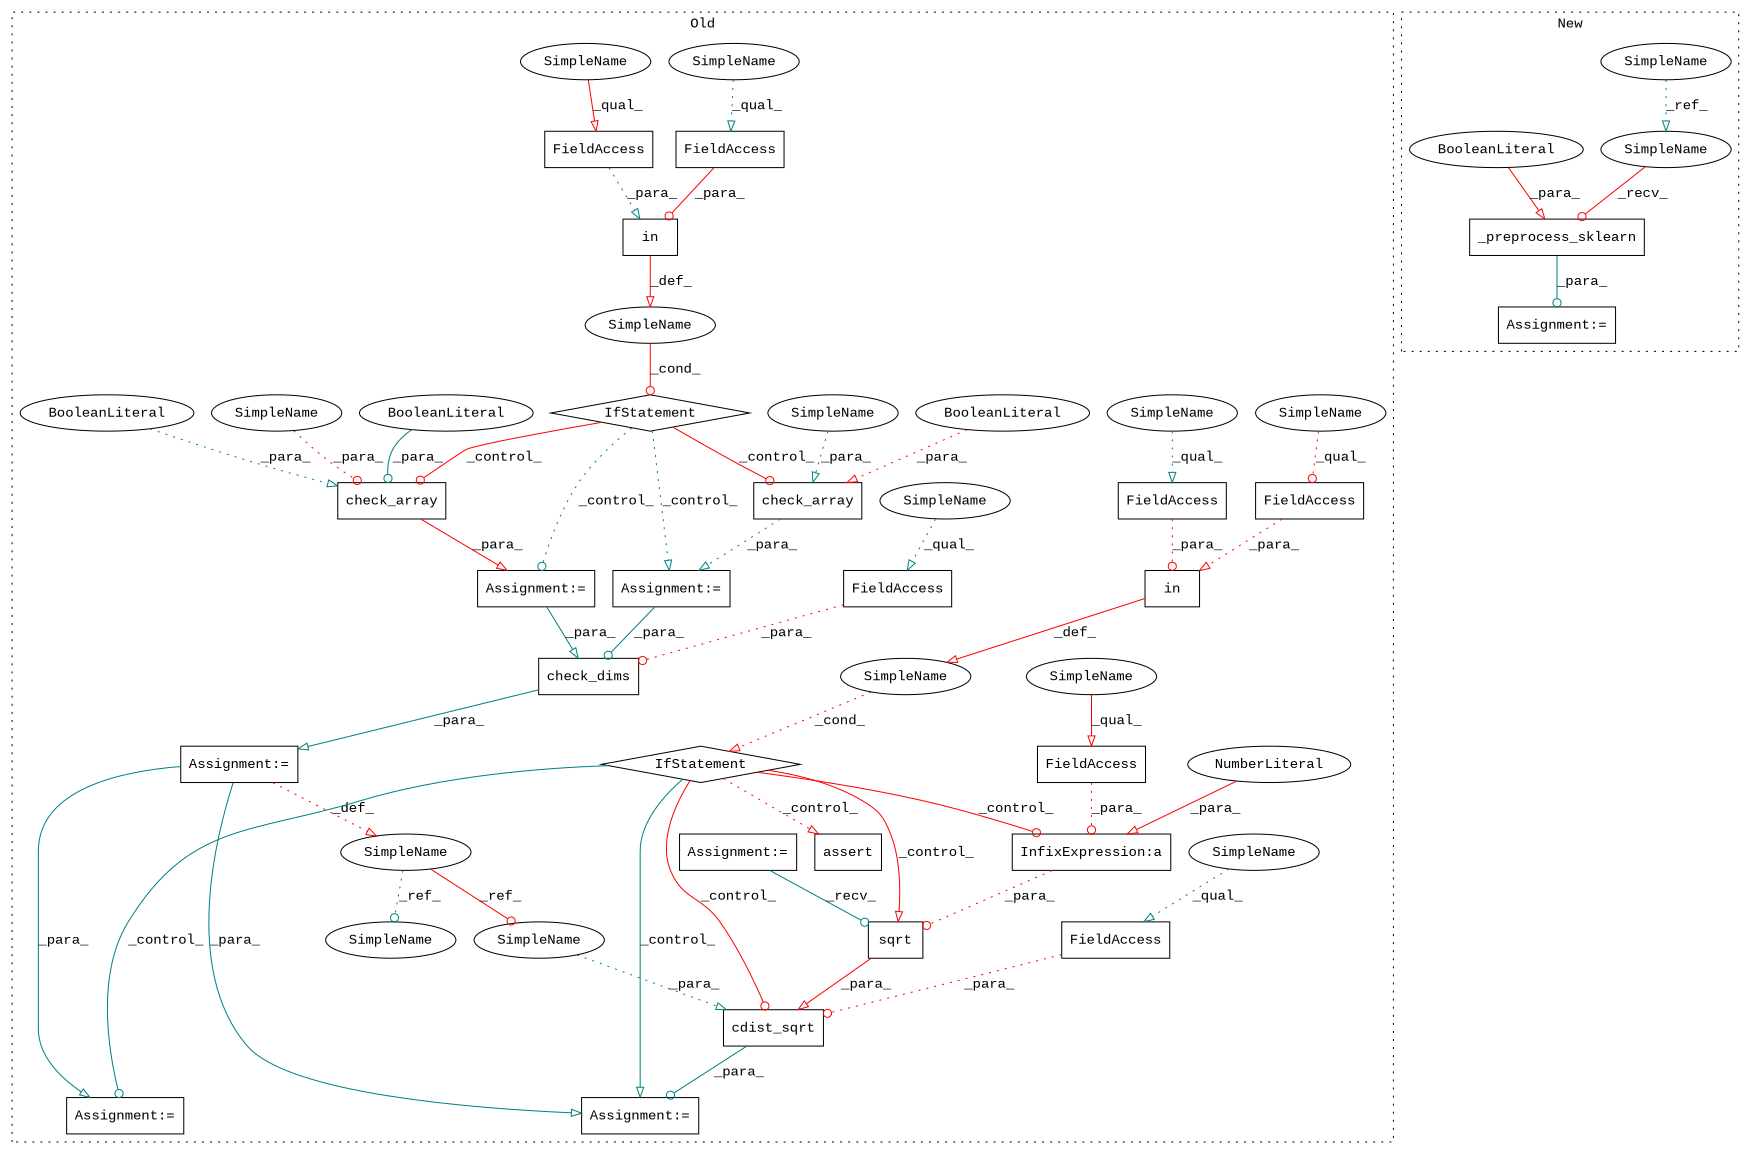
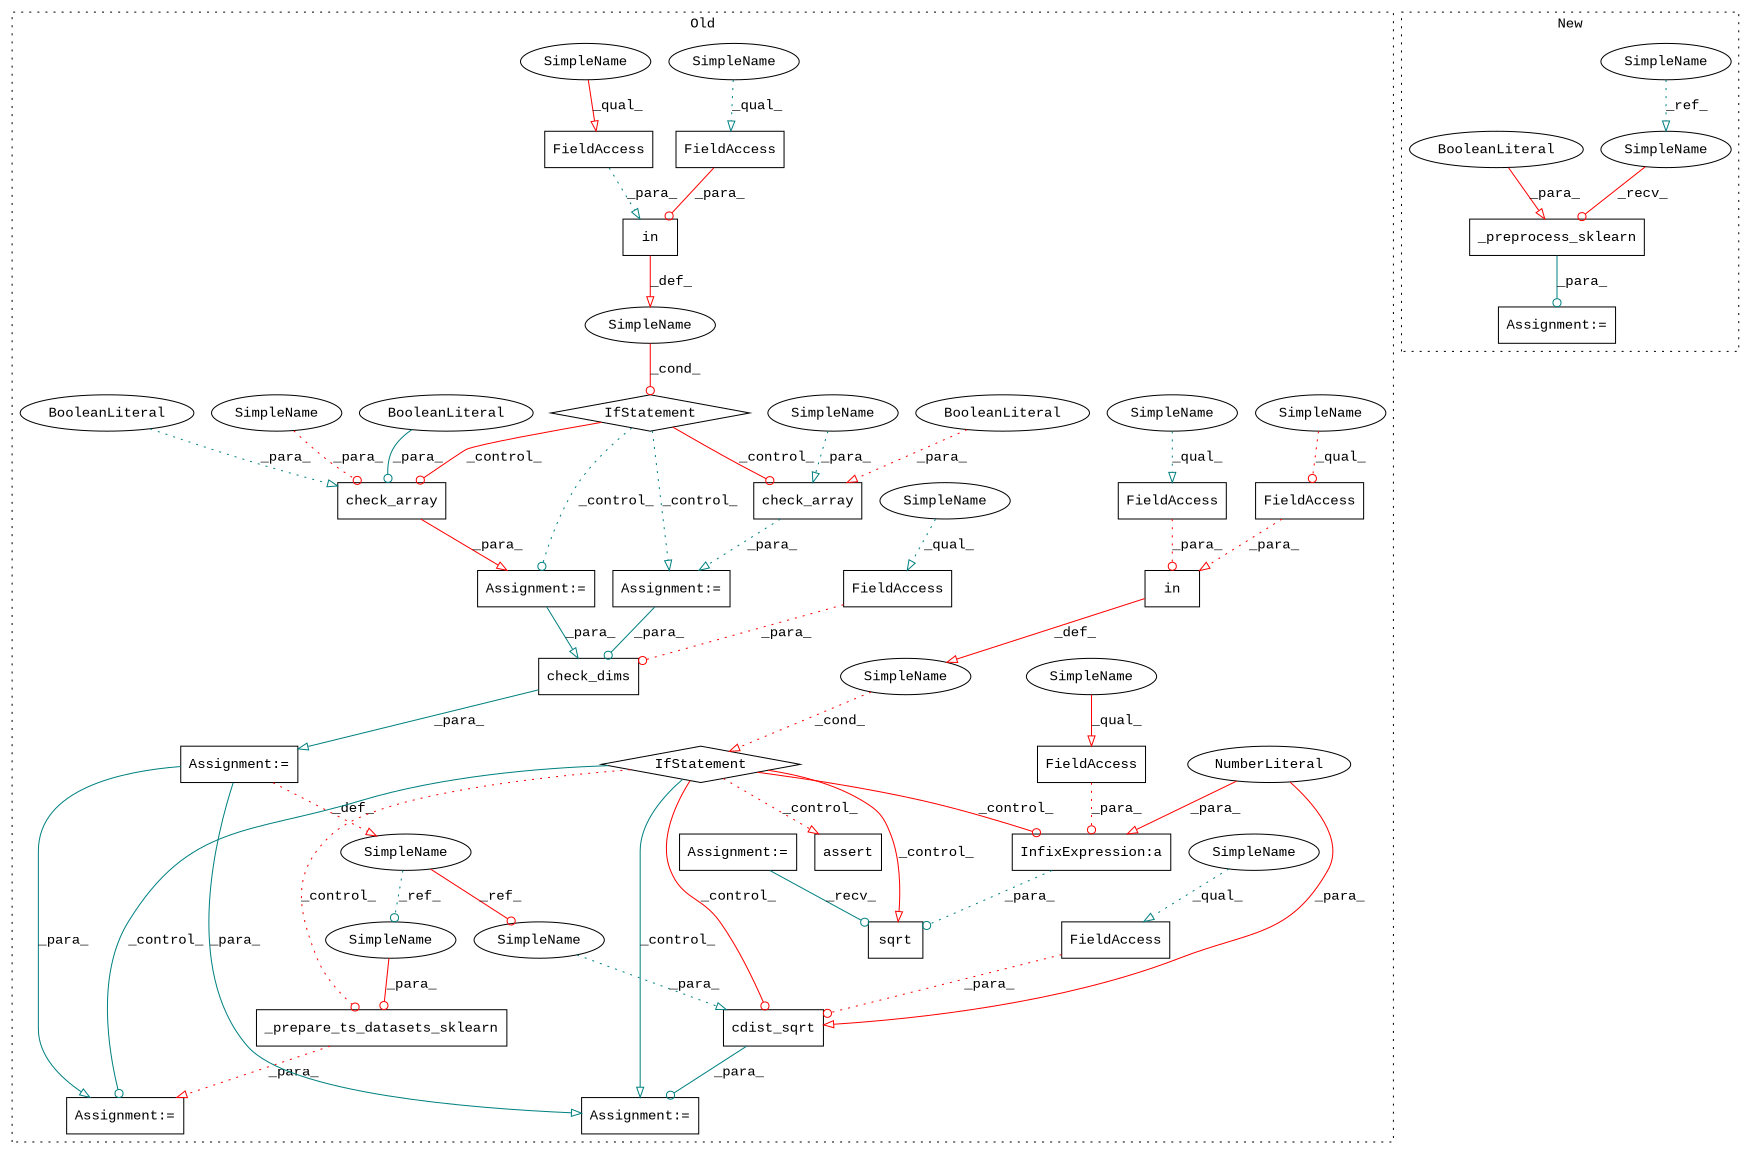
edge "InfixExpression:a" -> "sqrt": color red -> teal
edge "sqrt" -> "cdist_sqrt": now "NumberLiteral" -> "cdist_sqrt"
node "_prepare_ts_datasets_sklearn": added
